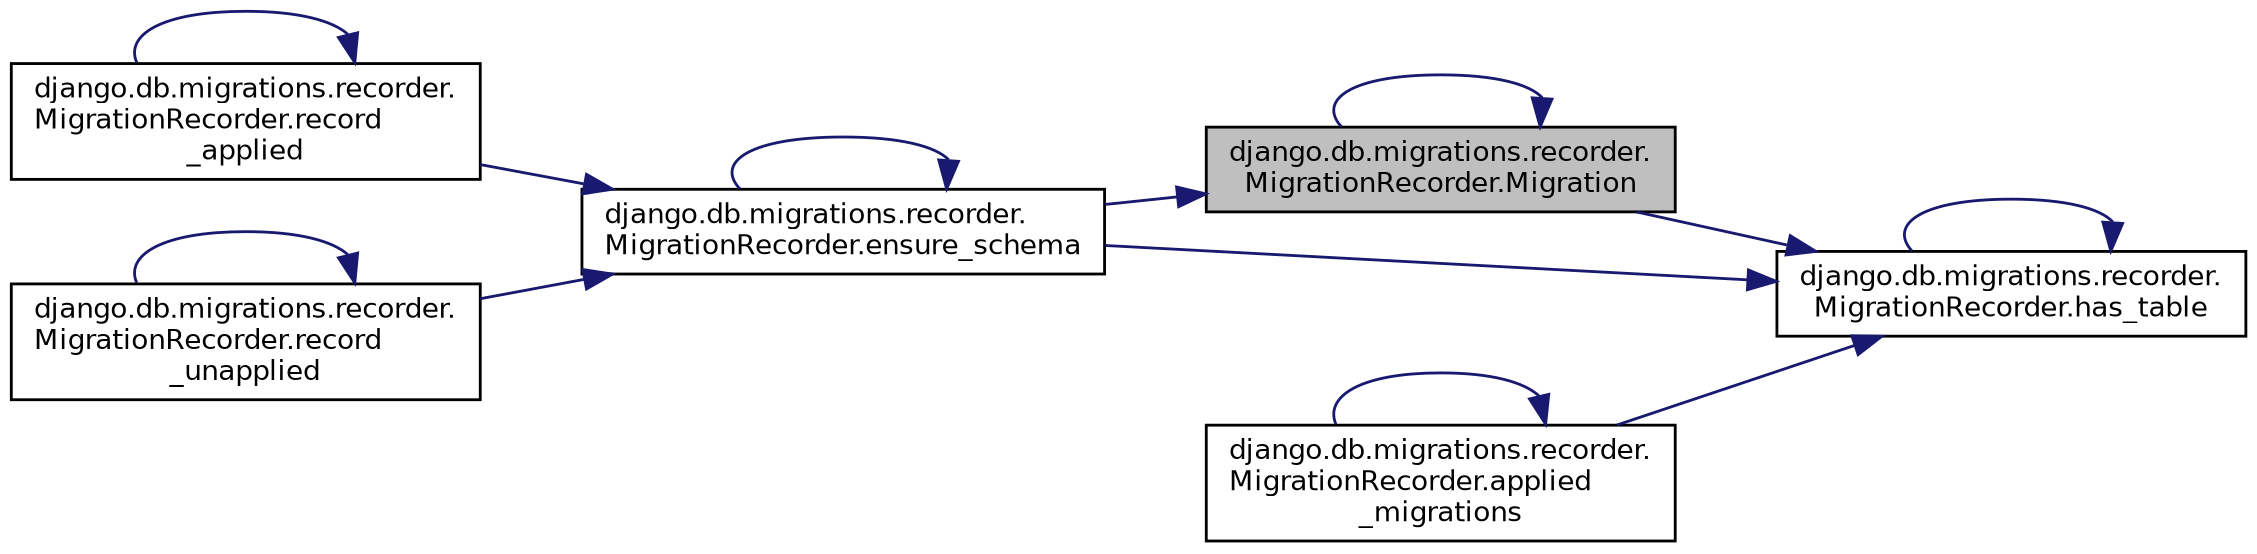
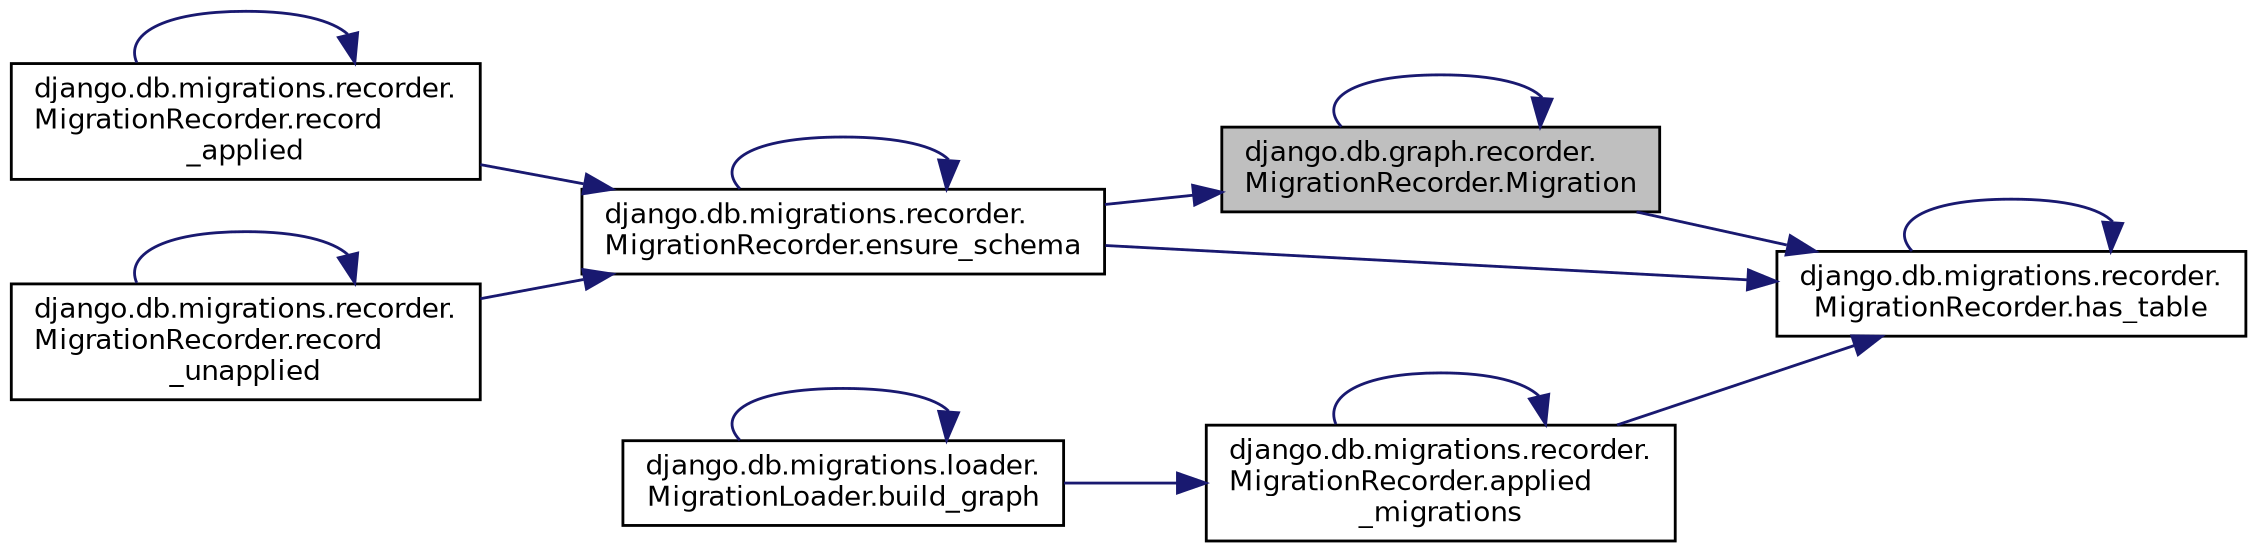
node "django.db.migrations.recorder. MigrationRecorder.Migration": label "django.db.migrations.recorder. MigrationRecorder.Migration" -> "django.db.graph.recorder. MigrationRecorder.Migration"
node "django.db.migrations.loader. MigrationLoader.build_graph": added
